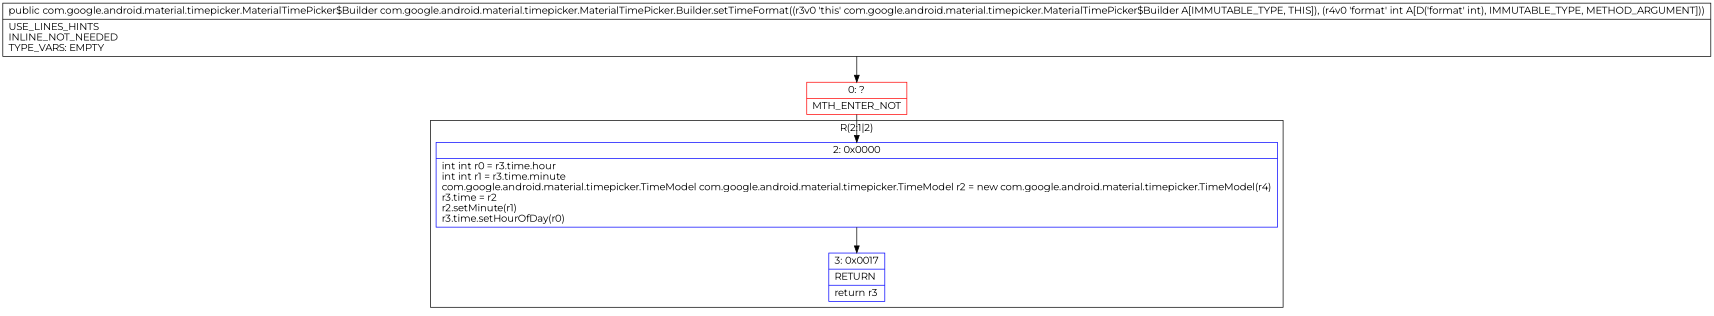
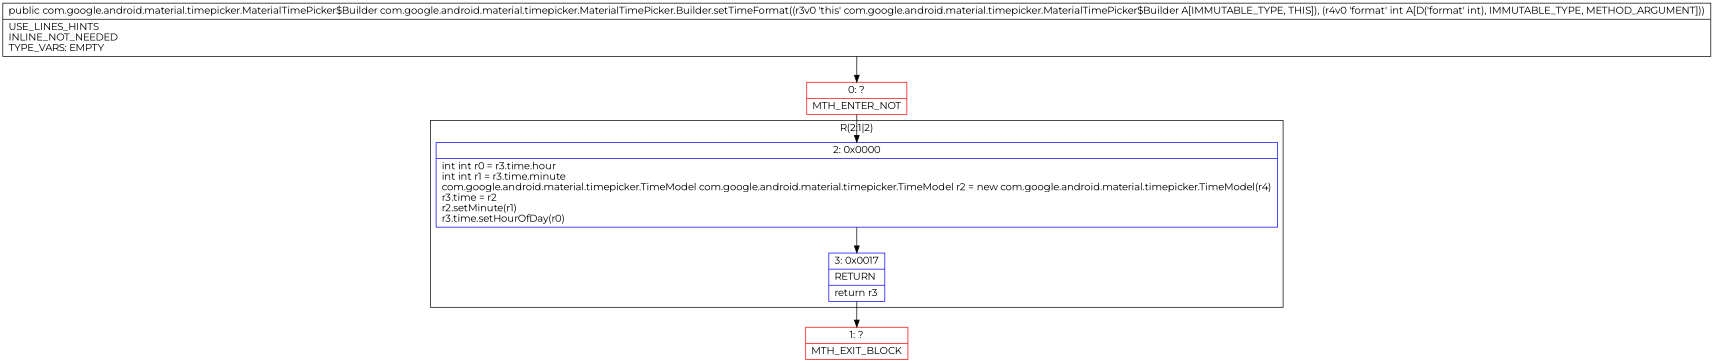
node "1: ?": added
